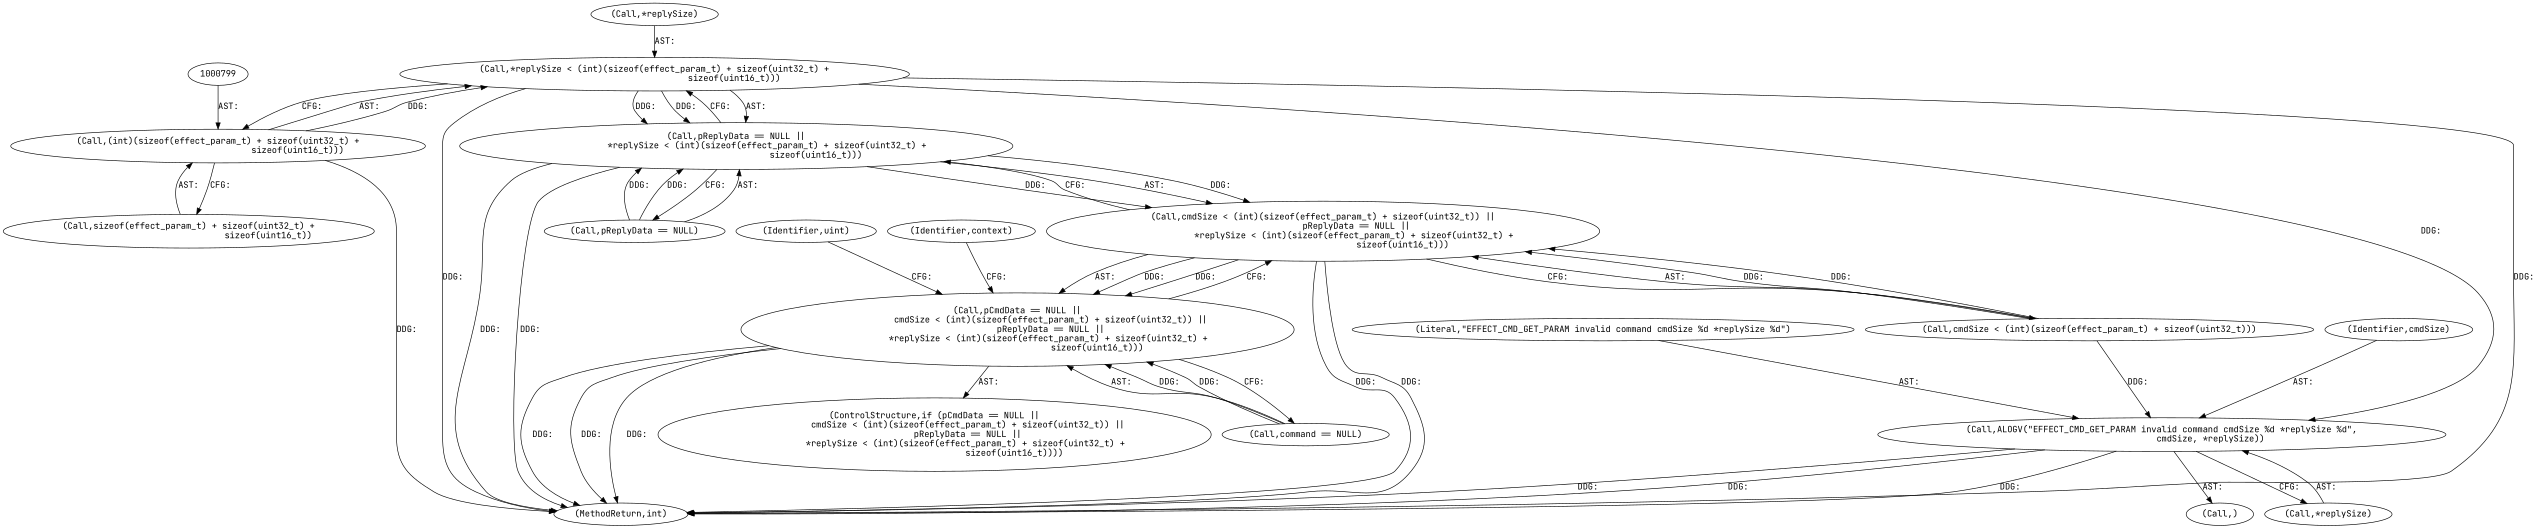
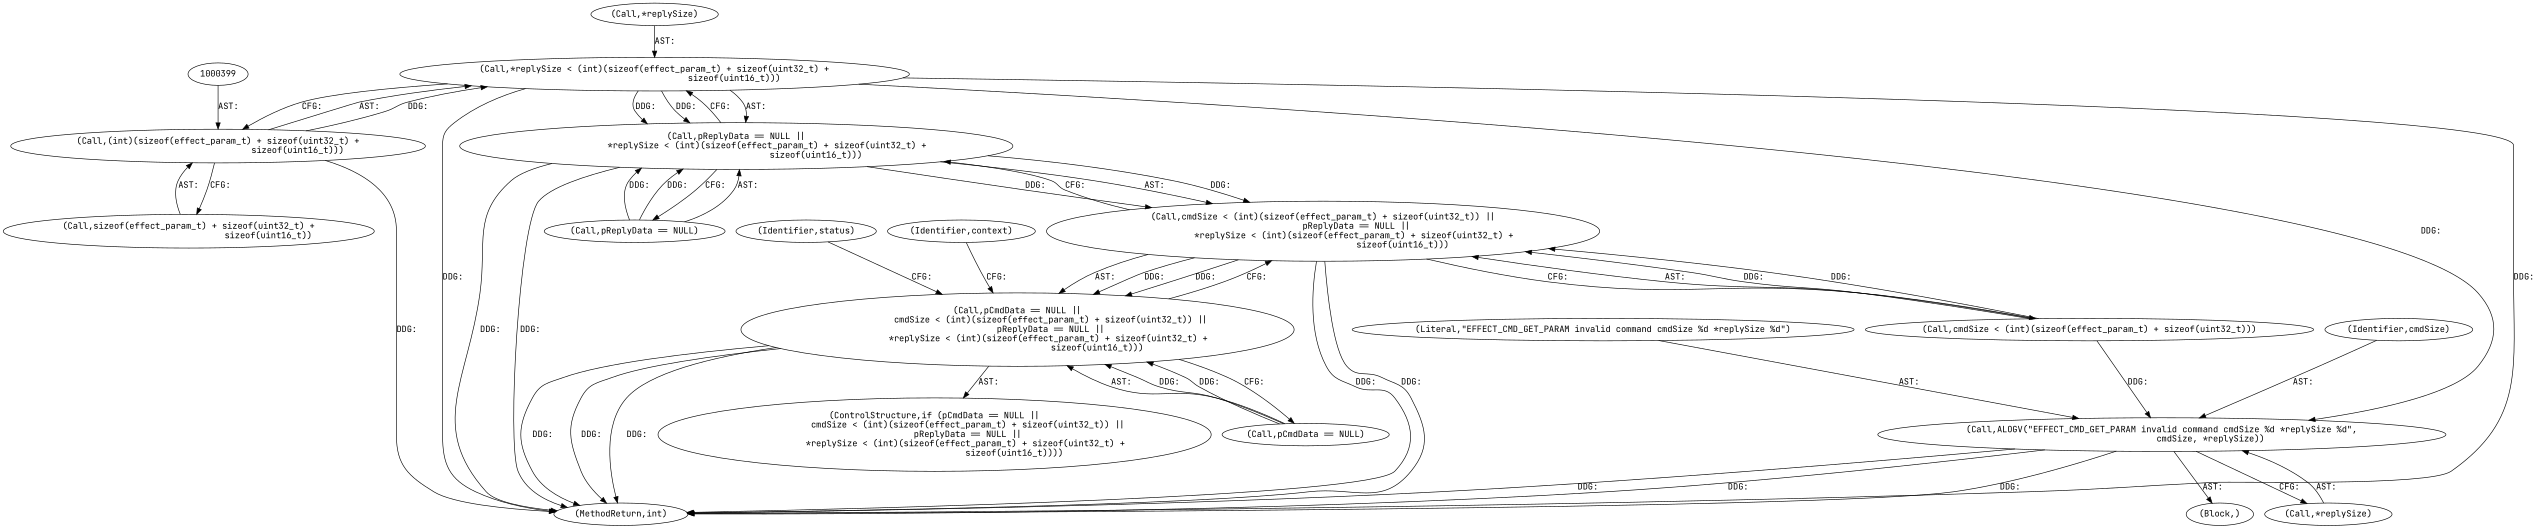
node "1000799": label "1000799" -> "1000399"
node "(Identifier,uint)": label "(Identifier,uint)" -> "(Identifier,status)"
node "(Call,command == NULL)": label "(Call,command == NULL)" -> "(Call,pCmdData == NULL)"
node "(Call,)": label "(Call,)" -> "(Block,)"
